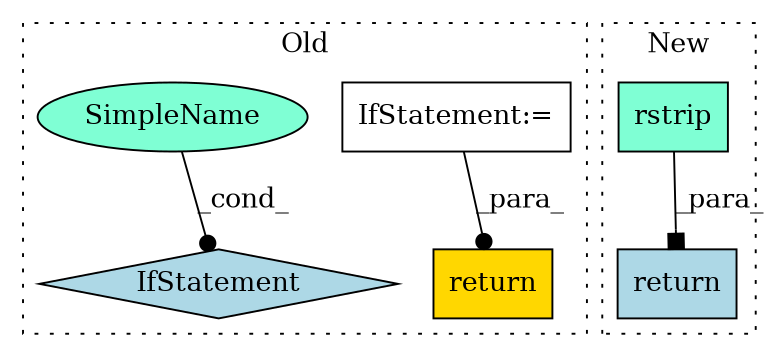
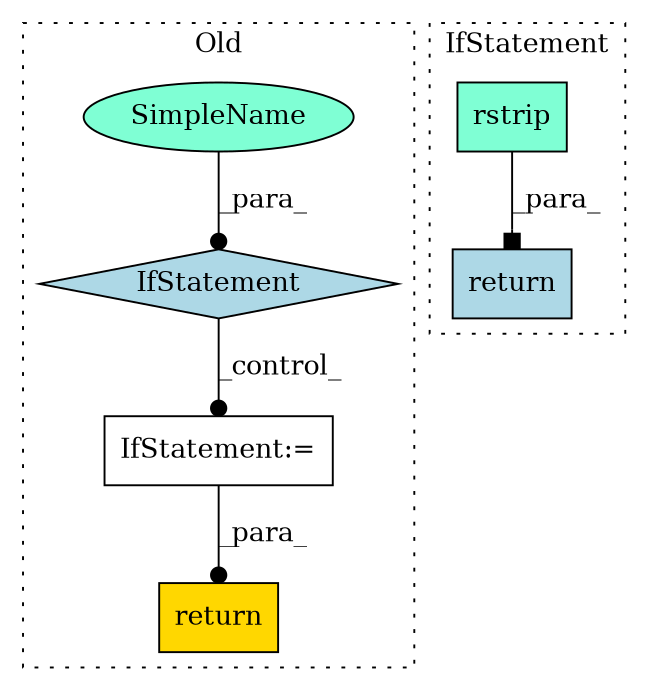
cluster "New": label "New" -> "IfStatement"
edge "SimpleName" -> "IfStatement": label "_cond_" -> "_para_"
edge "IfStatement" -> "IfStatement:=": added, label "_control_"
